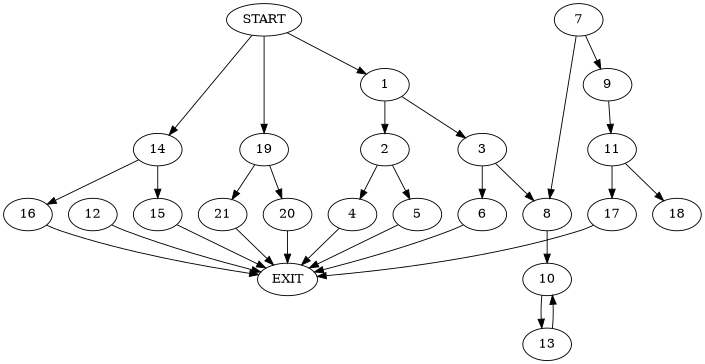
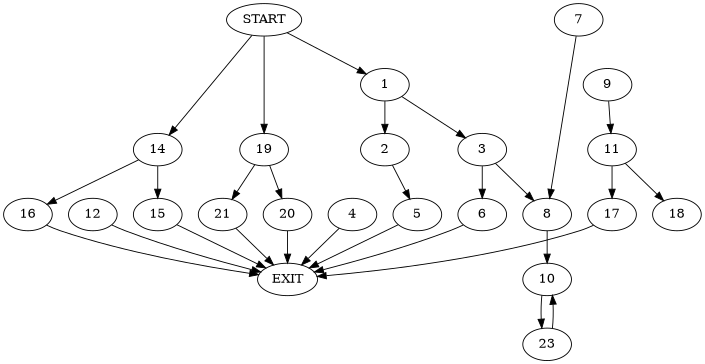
edge "7" -> "9": removed
edge "2" -> "4": removed
node "13": label "13" -> "23"
